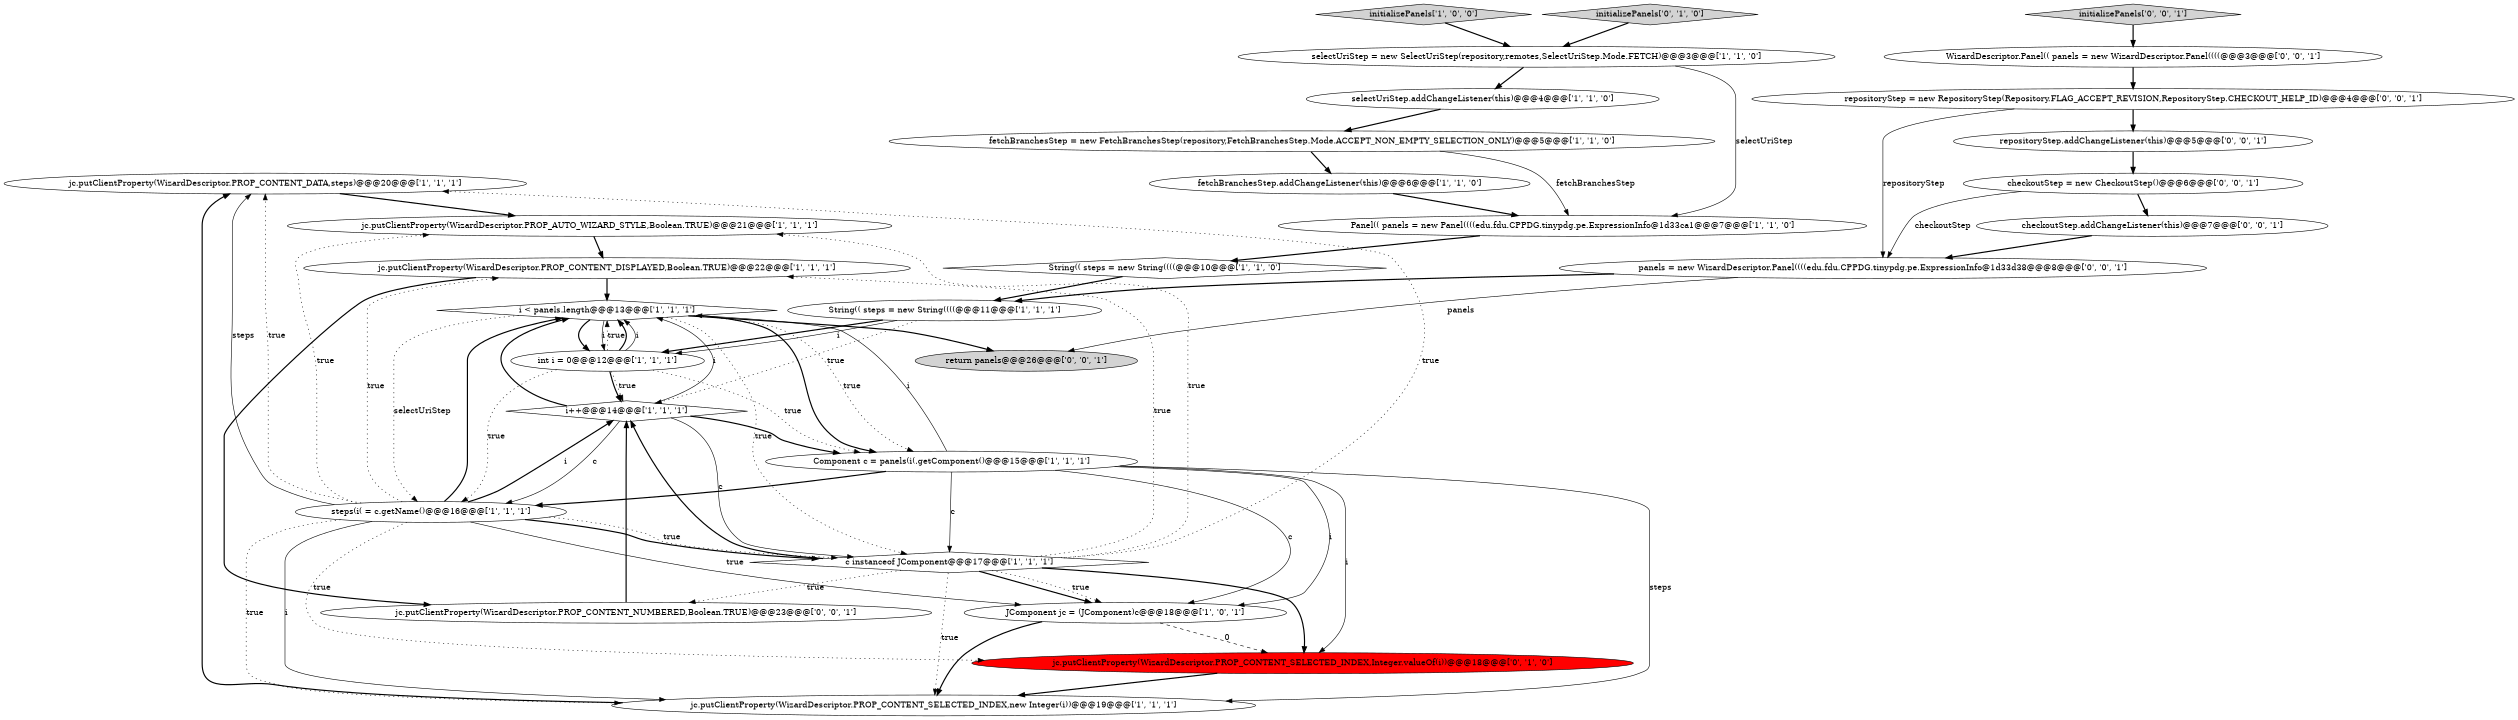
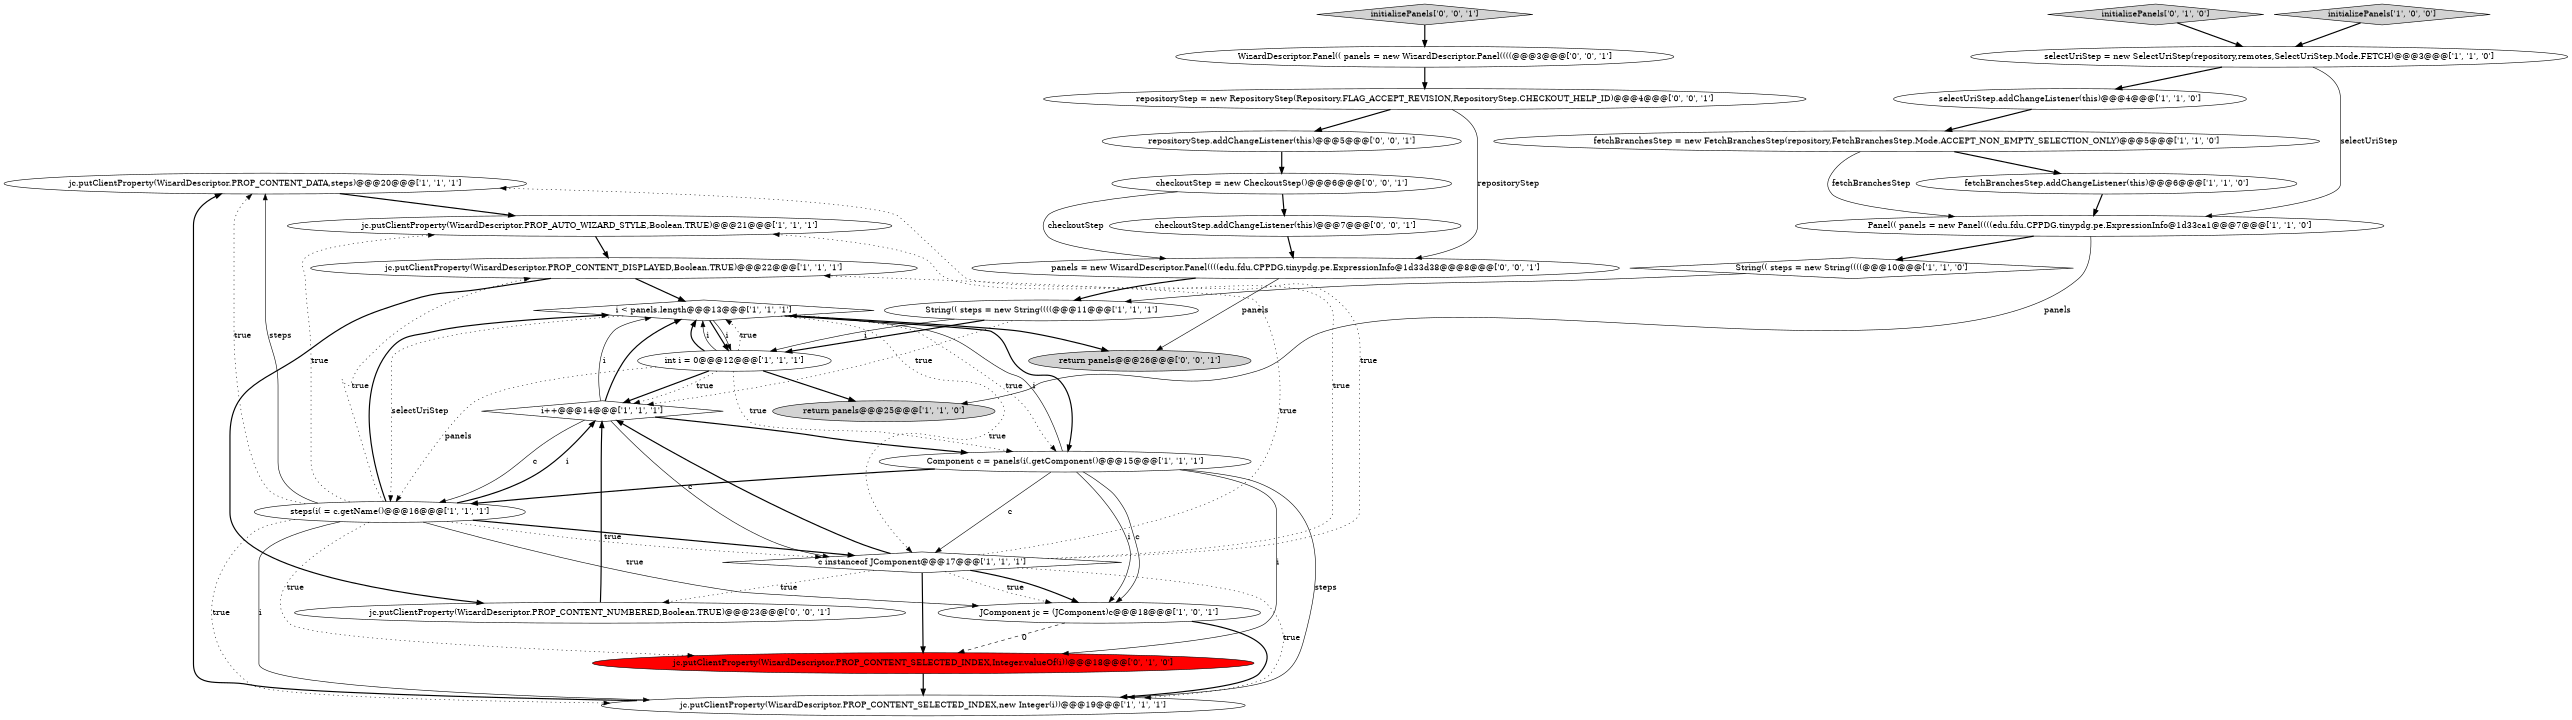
edge "String(( steps = new String((((@@@10@@@['1', '1', '0']" -> "String(( steps = new String((((@@@11@@@['1', '1', '1']": style bold -> solid
node "return panels@@@25@@@['1', '1', '0']": added
edge "int i = 0@@@12@@@['1', '1', '1']" -> "steps(i( = c.getName()@@@16@@@['1', '1', '1']": label "true" -> "panels"
